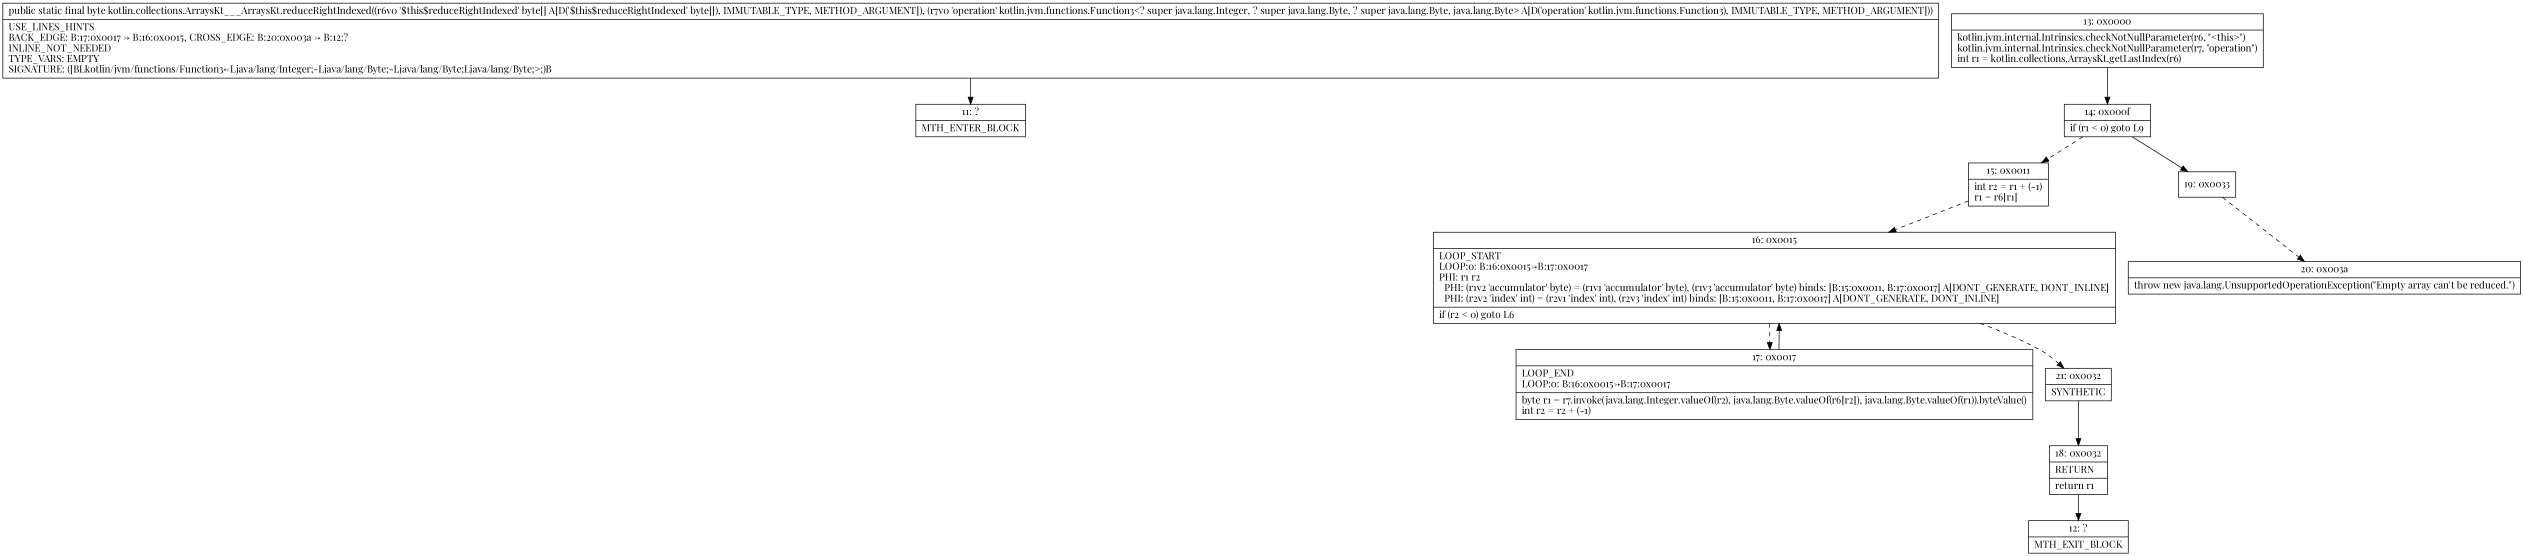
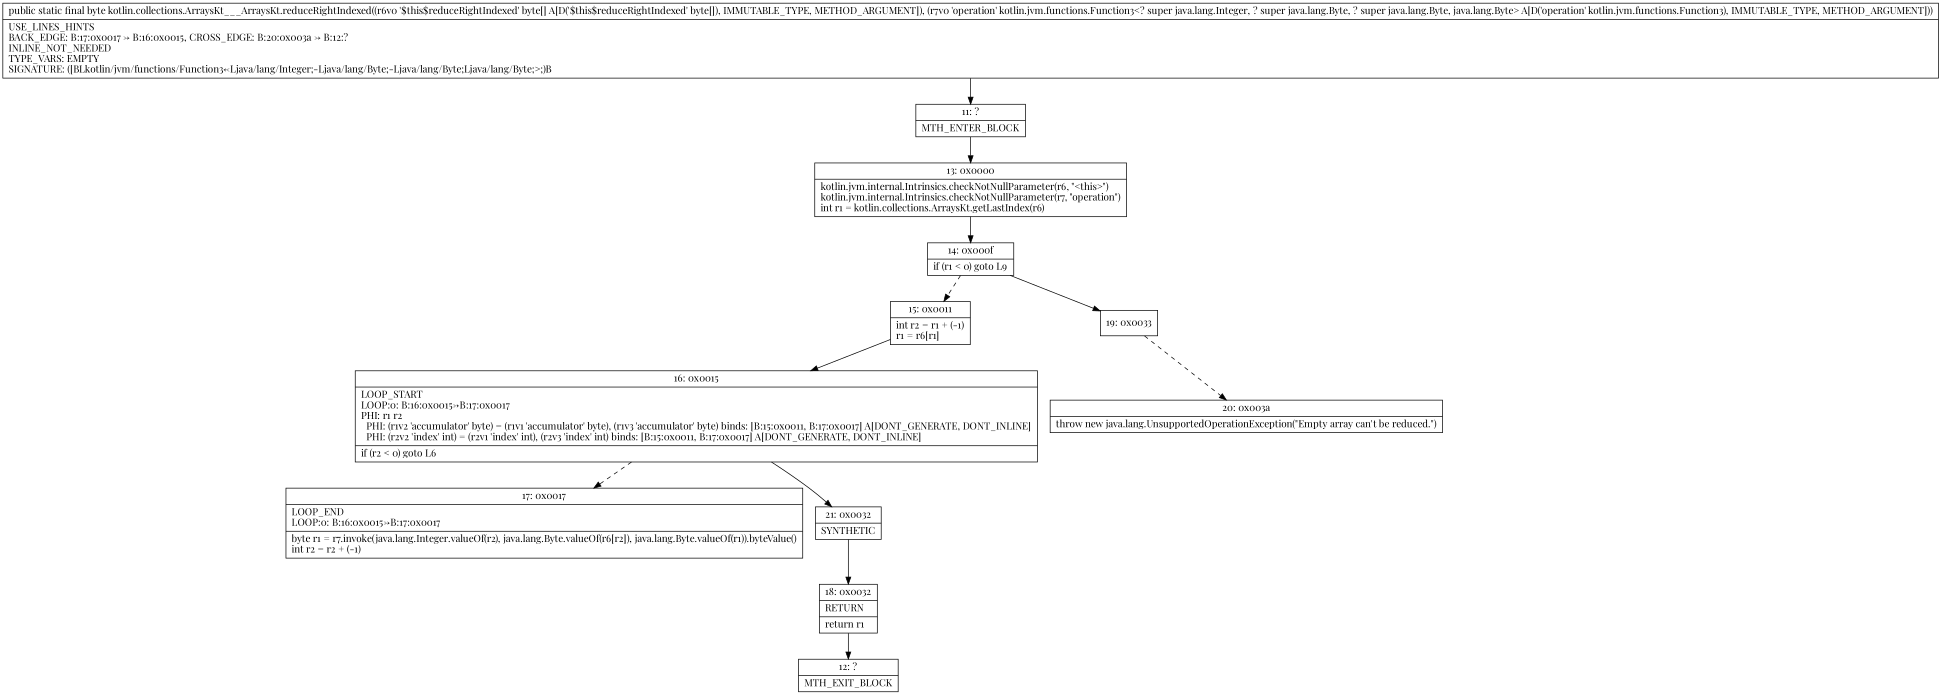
edge "11: ?" -> "13: 0x0000": added
edge "15: 0x0011" -> "16: 0x0015": style dashed -> solid
edge "17: 0x0017" -> "16: 0x0015": removed
edge "16: 0x0015" -> "21: 0x0032": style dashed -> solid
